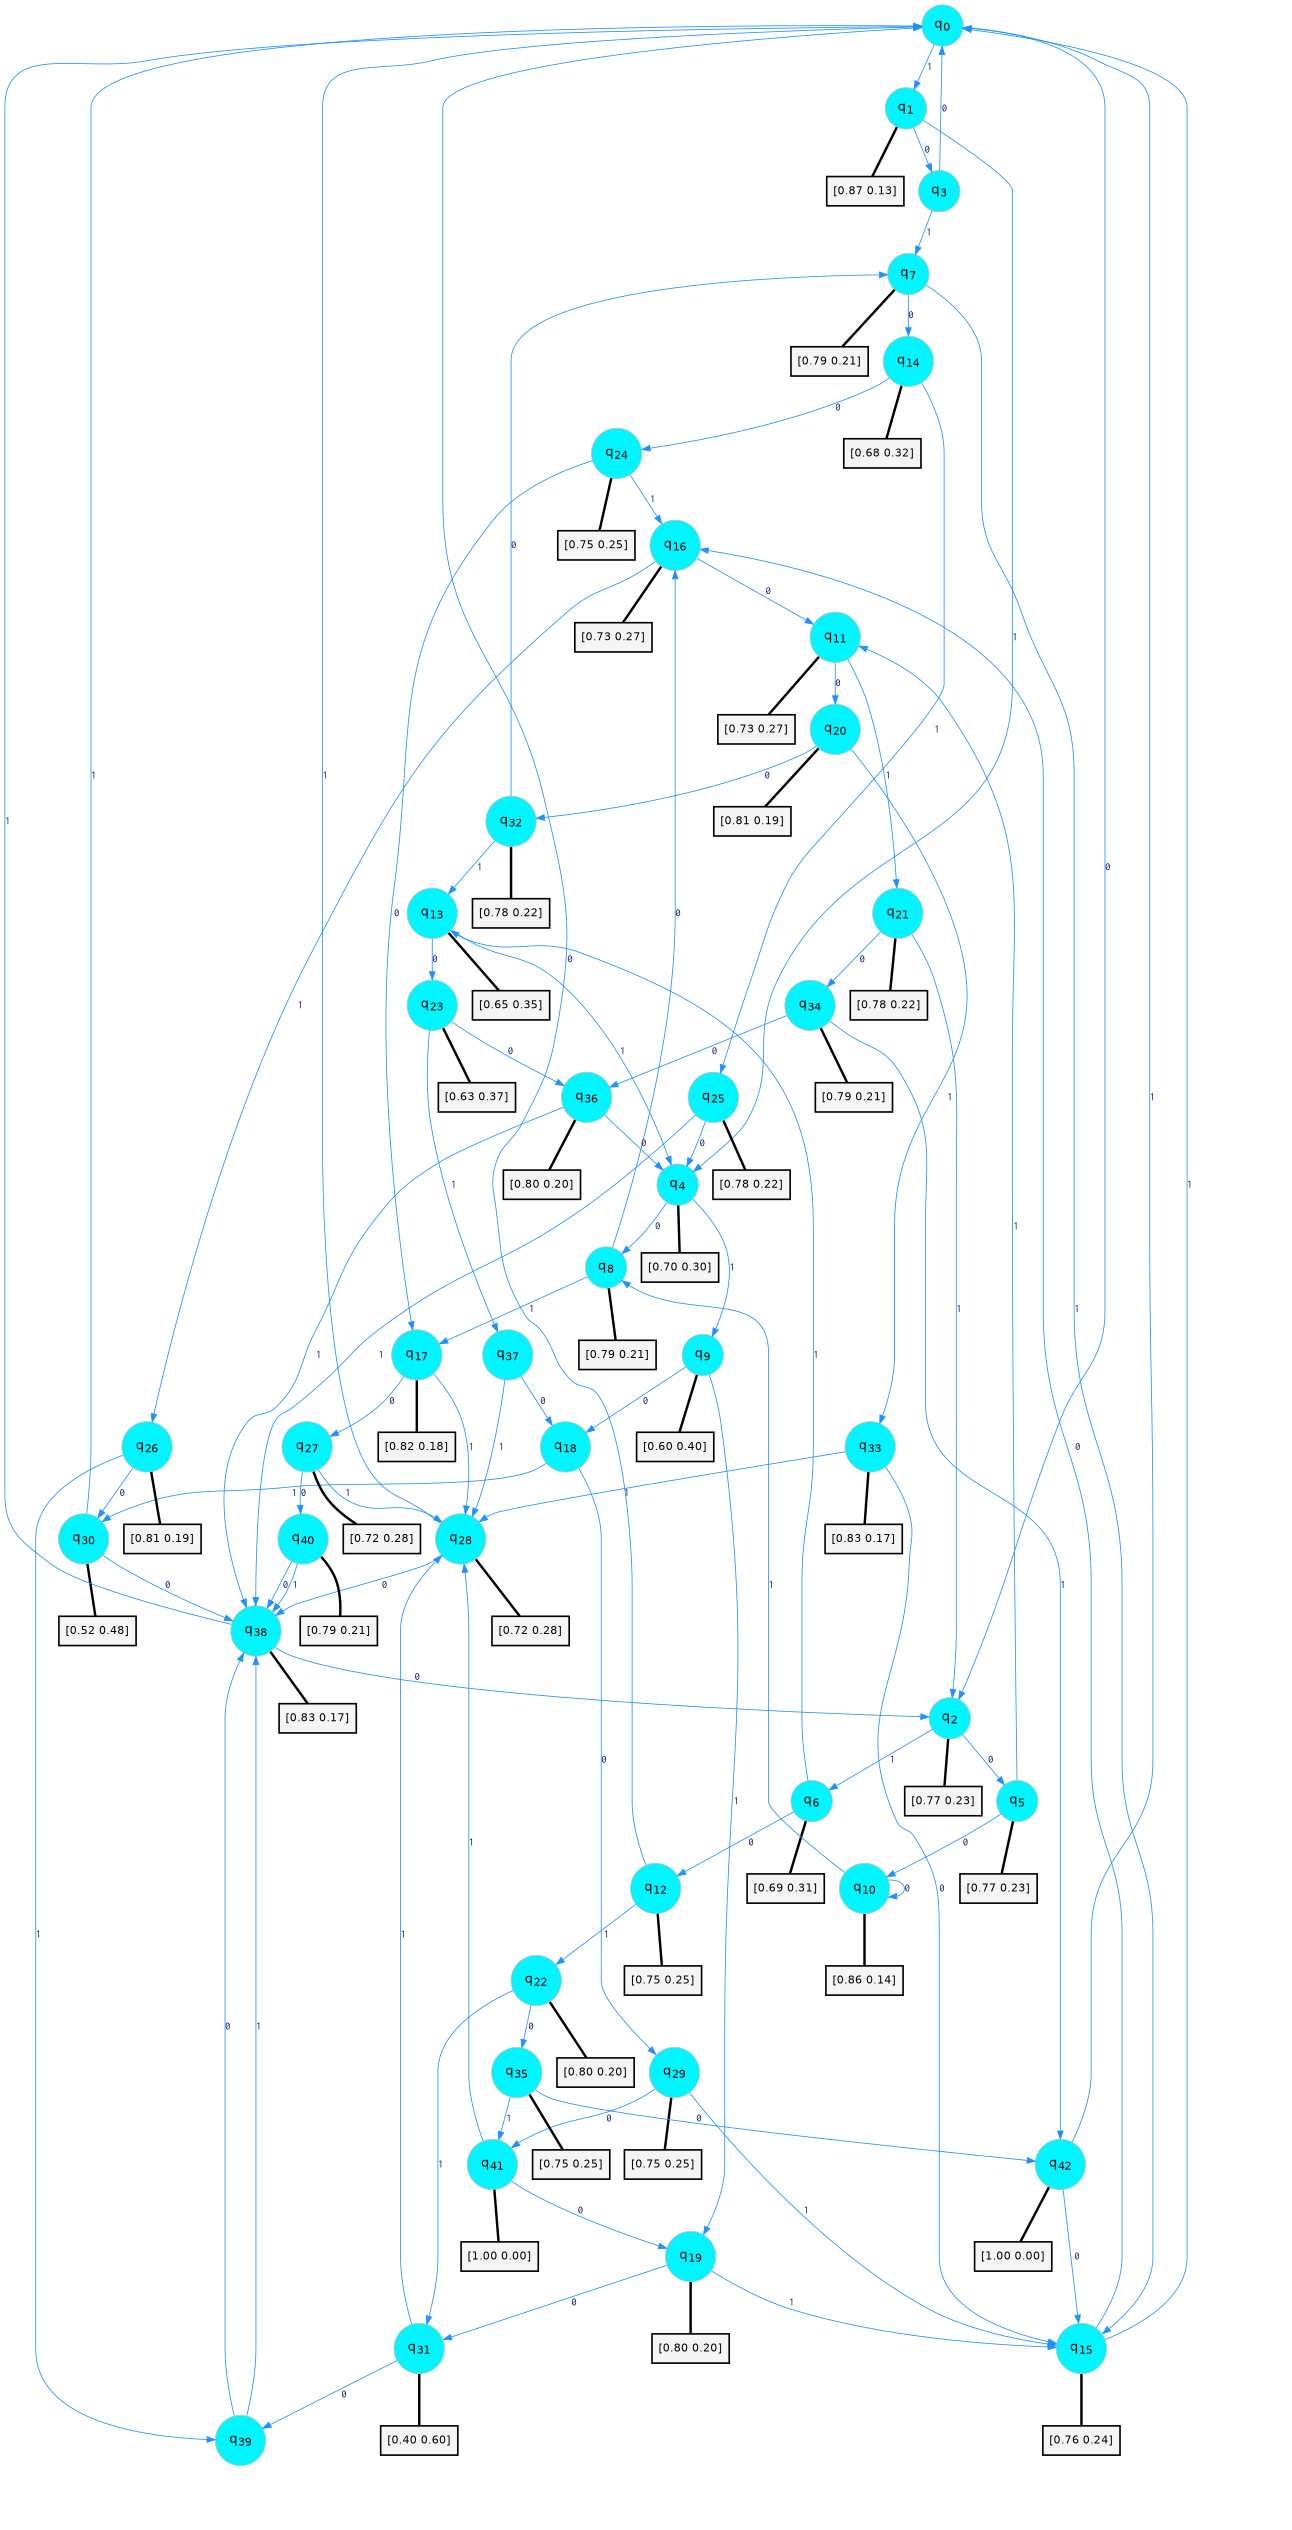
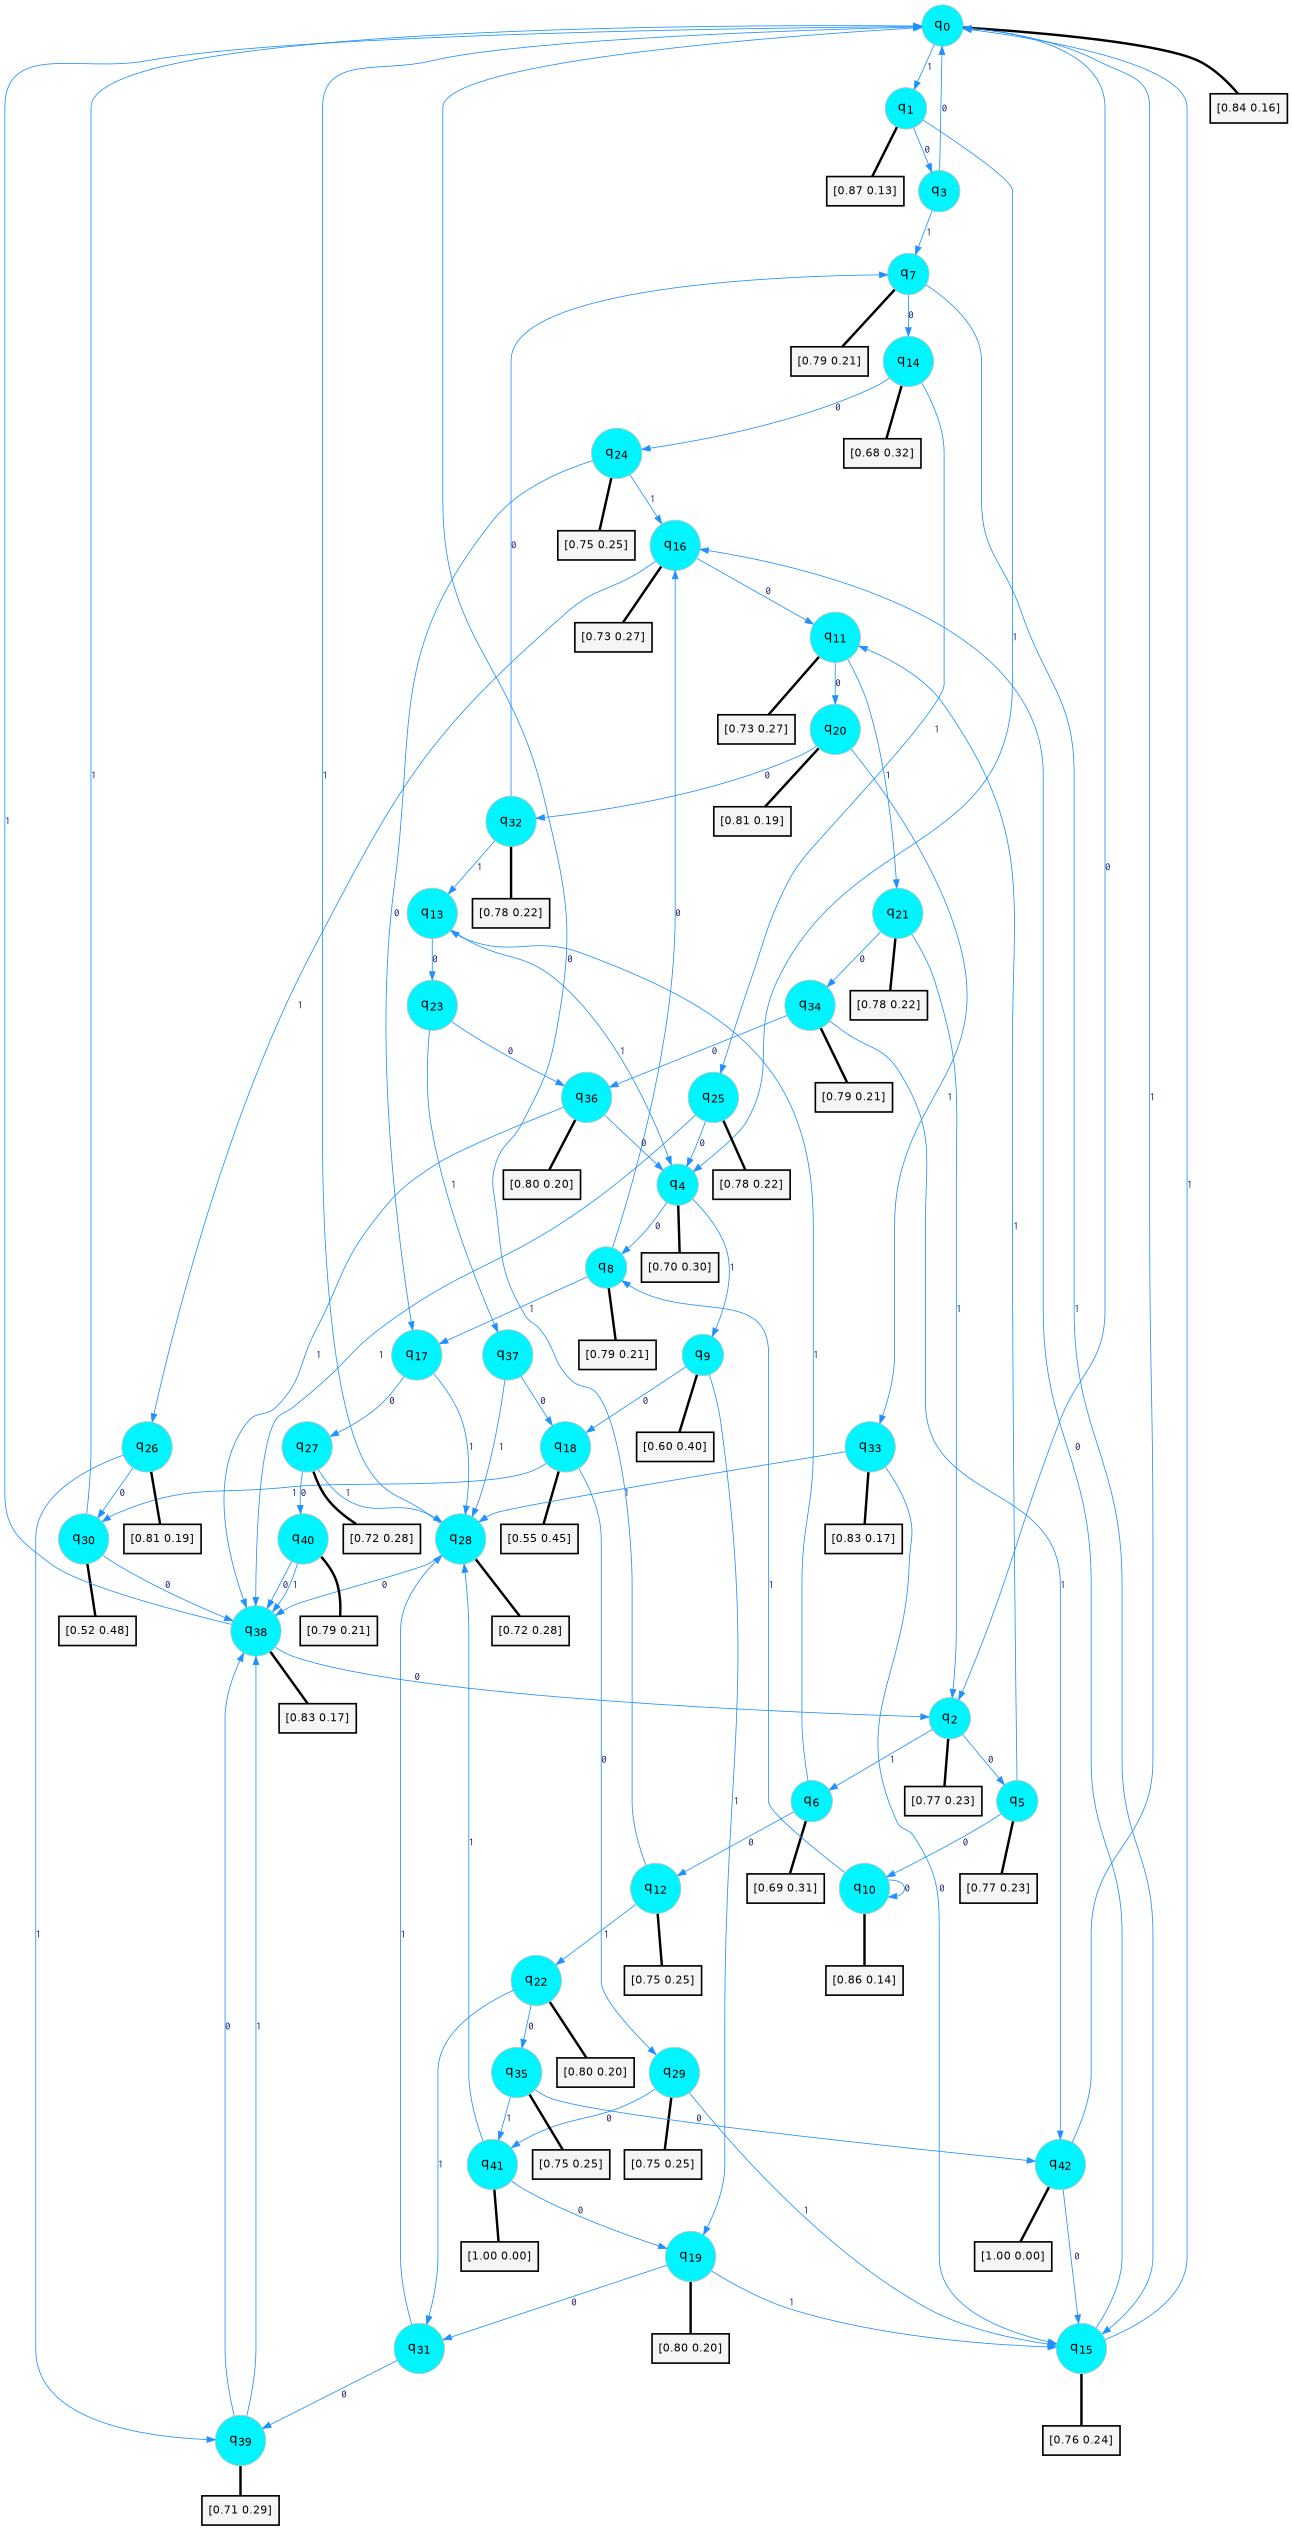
node "[0.84 0.16]": added
node "[0.65 0.35]": removed
node "[0.63 0.37]": removed
node "[0.82 0.18]": removed
node "[0.55 0.45]": added
node "[0.40 0.60]": removed
node "[0.71 0.29]": added
